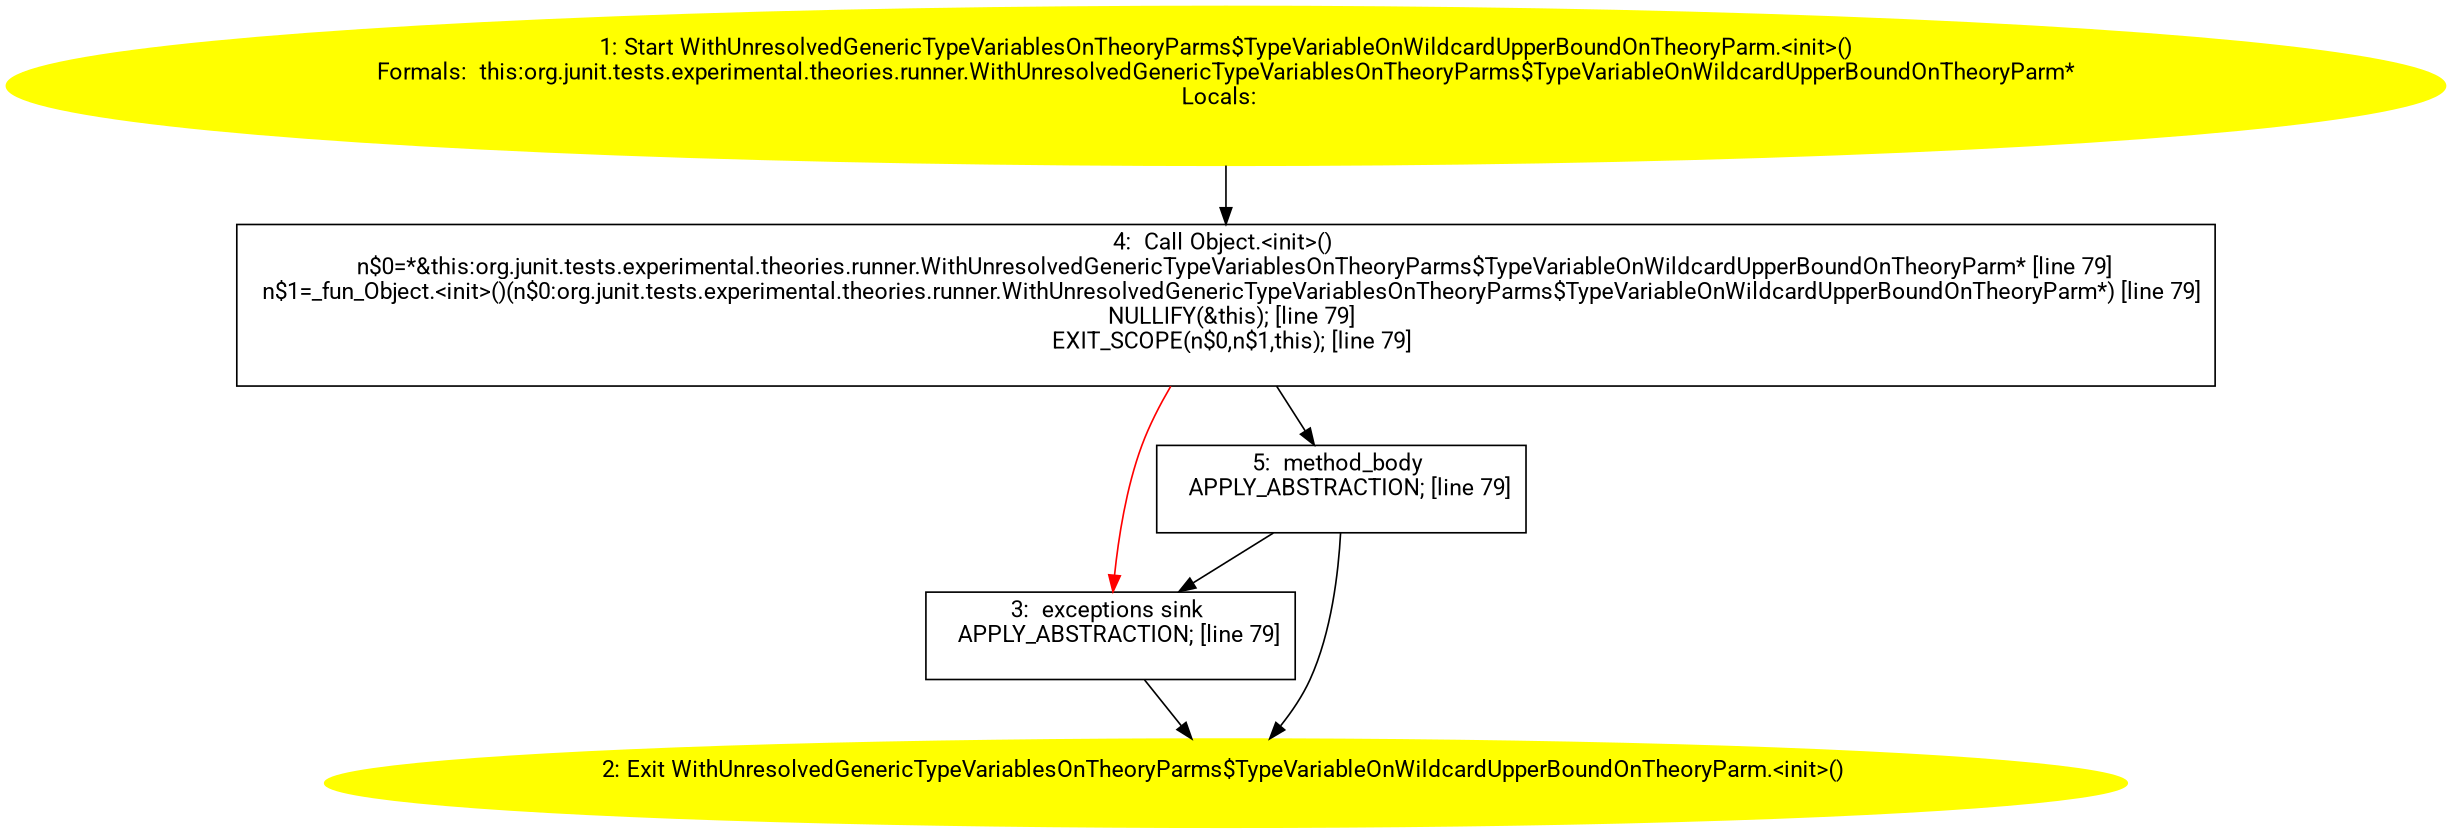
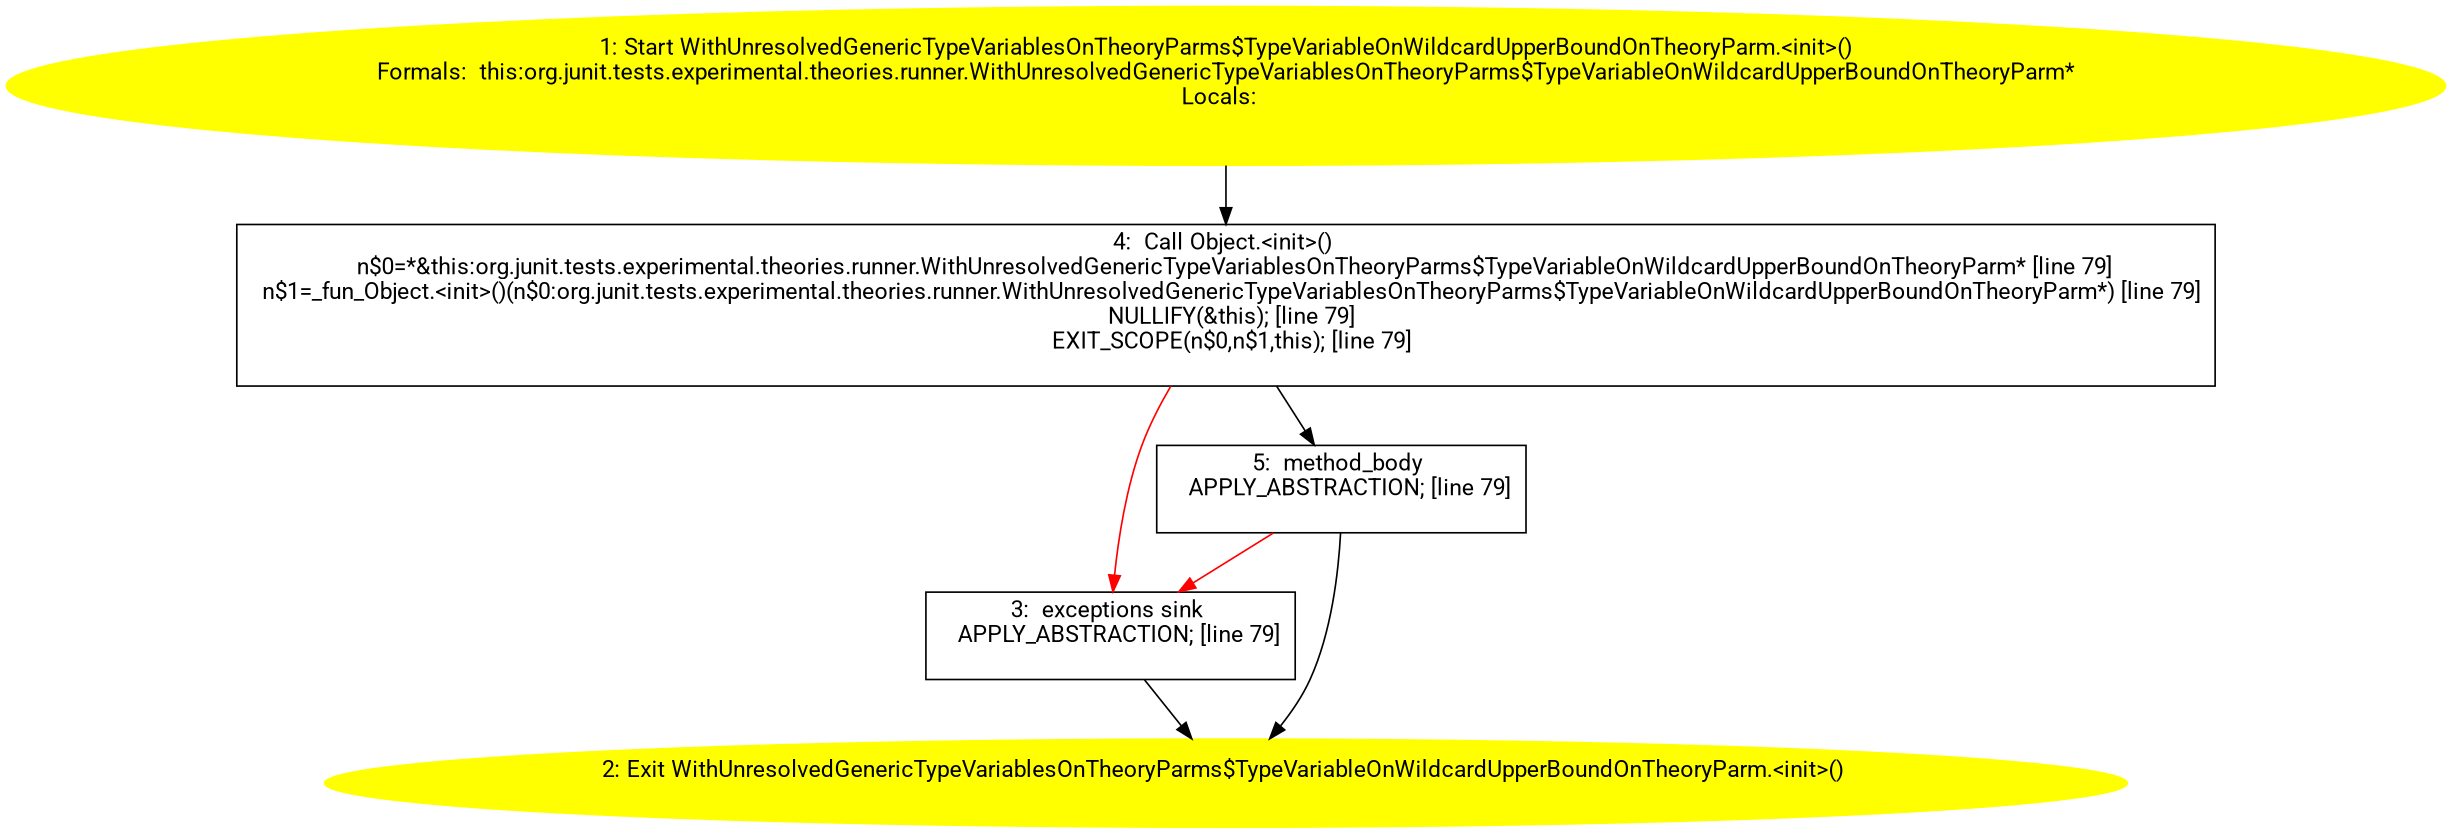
edge "5:  method_body APPLY_ABSTRACTION; [line 79]" -> "3:  exceptions sink APPLY_ABSTRACTION; [line 79]": color black -> red
